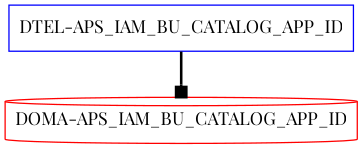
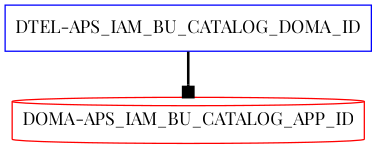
node "DTEL-APS_IAM_BU_CATALOG_APP_ID": label "DTEL-APS_IAM_BU_CATALOG_APP_ID" -> "DTEL-APS_IAM_BU_CATALOG_DOMA_ID"
